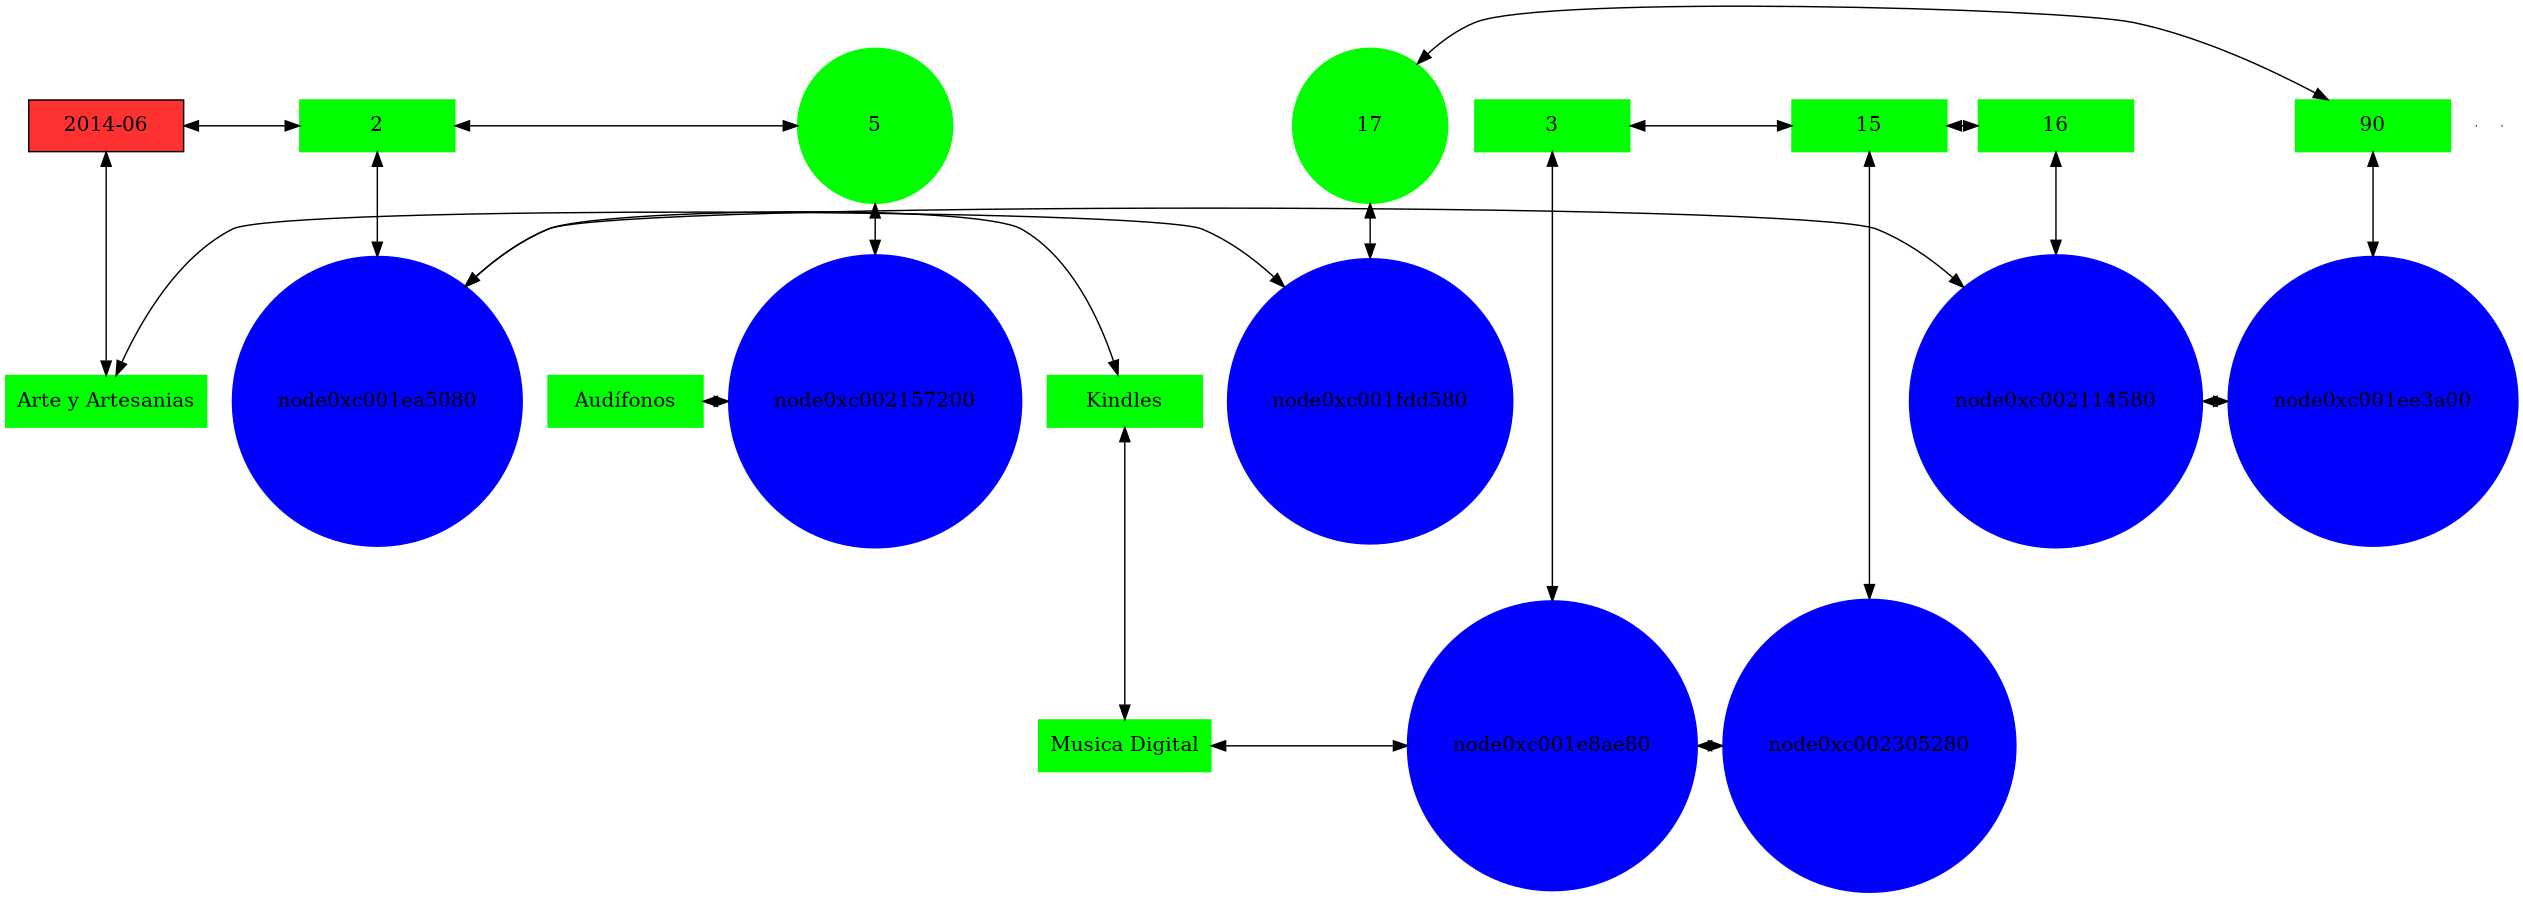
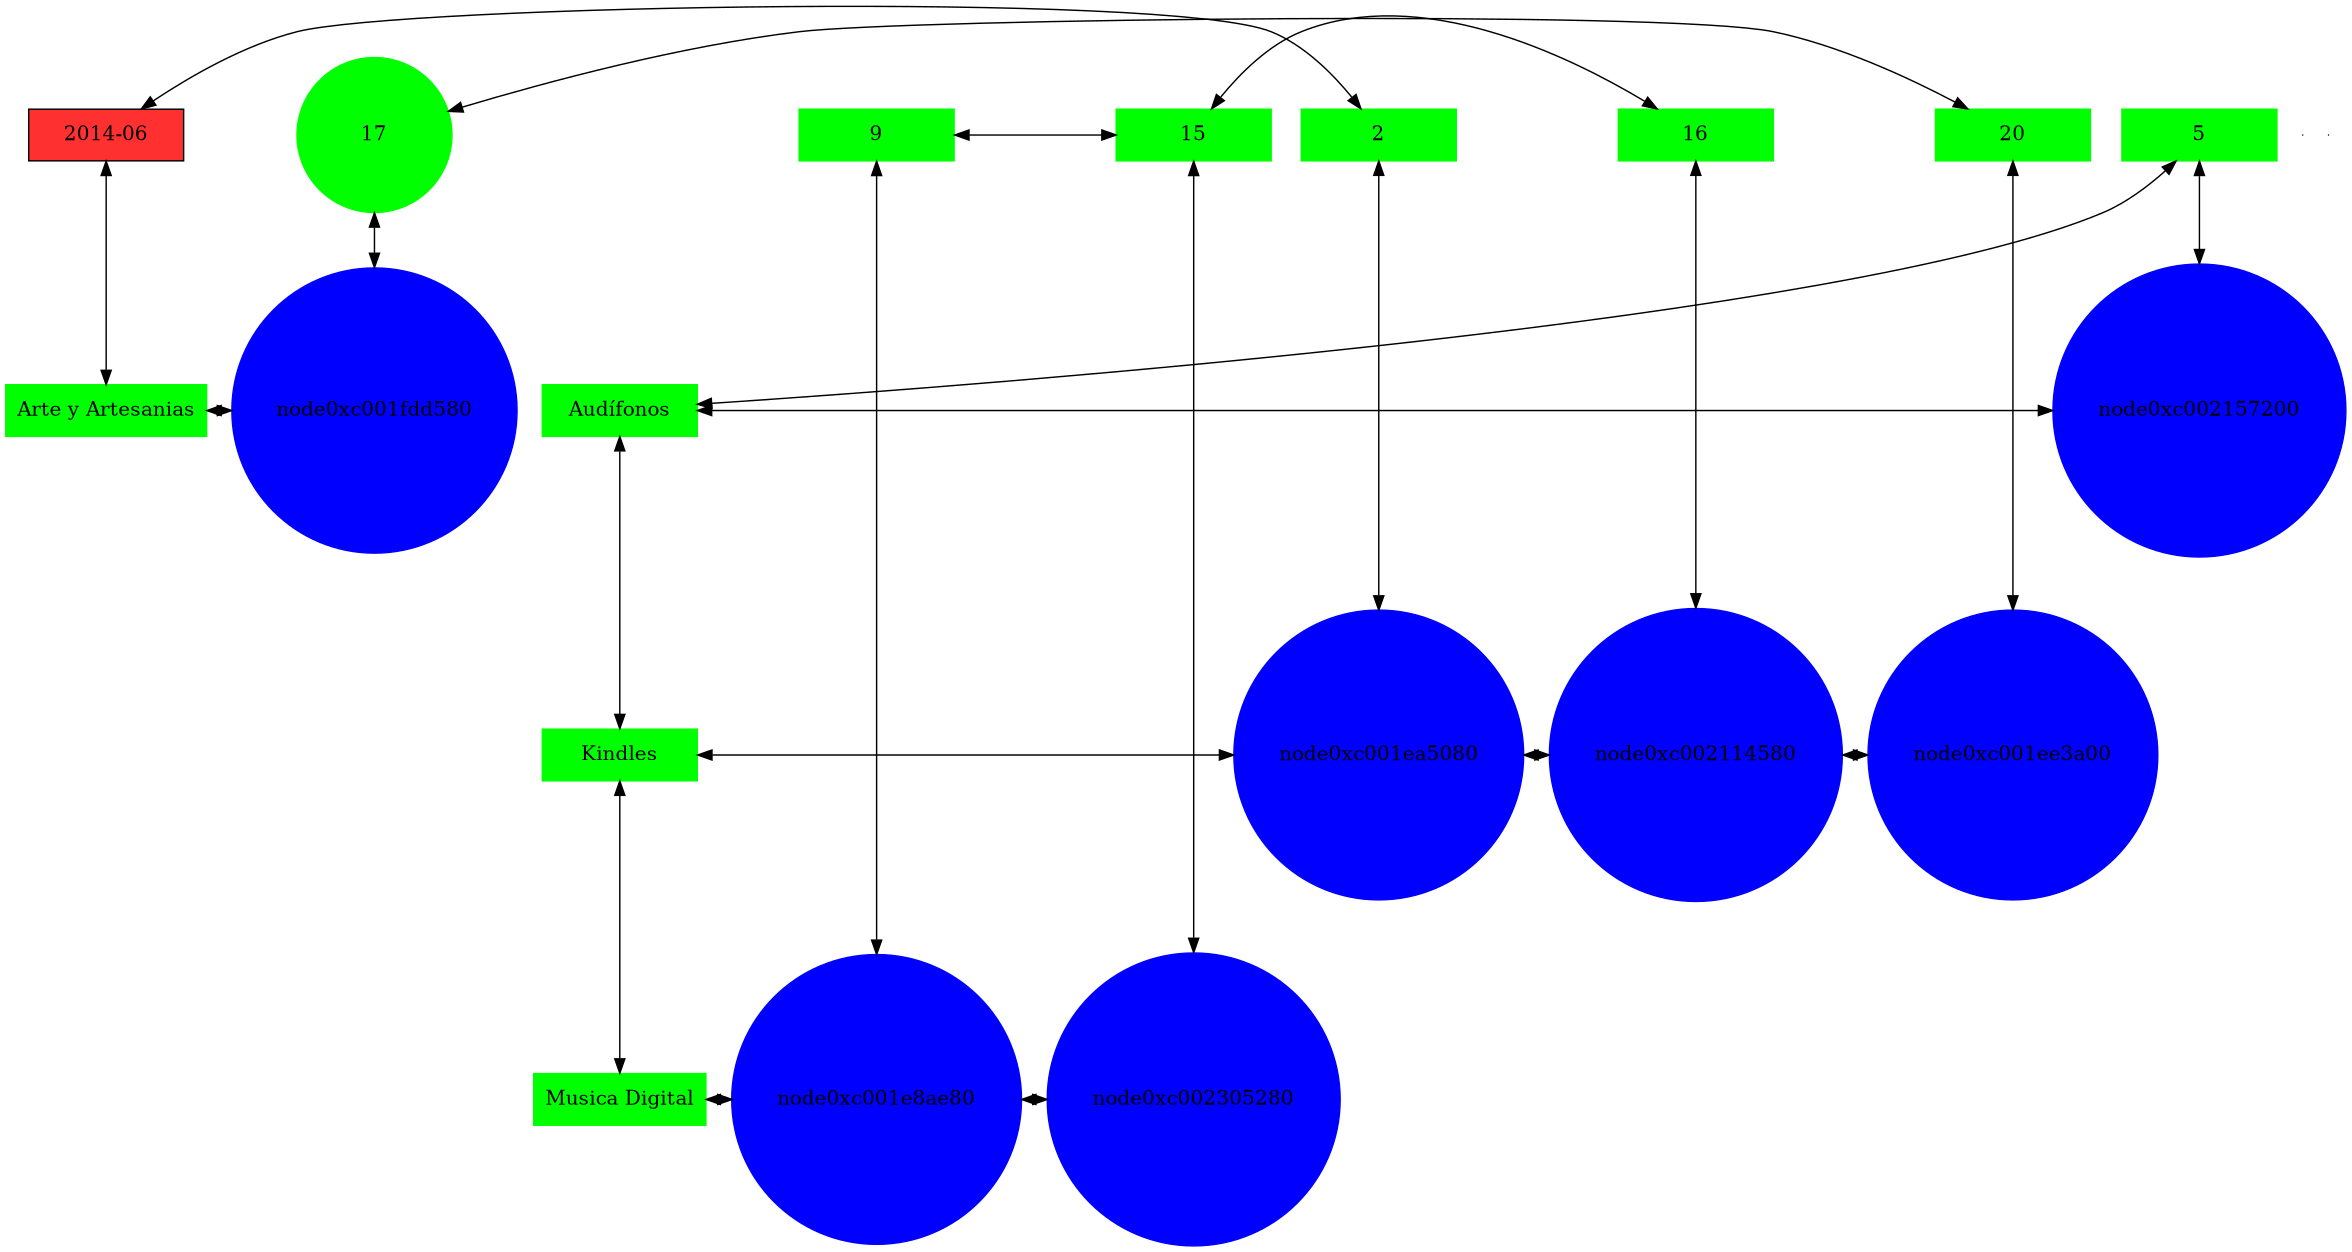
edge "2" -- "5": now "Audífonos" -- "5"
node "5": shape circle -> box
node "3": label "3" -> "9"
node "90": label "90" -> "20"
edge "Audífonos" -- "Kindles": added
